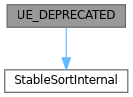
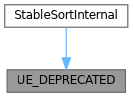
edge "UE_DEPRECATED" -> "StableSortInternal": reversed
